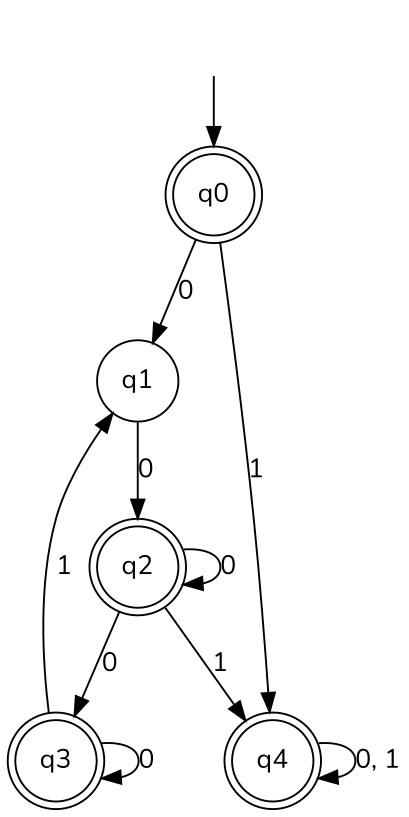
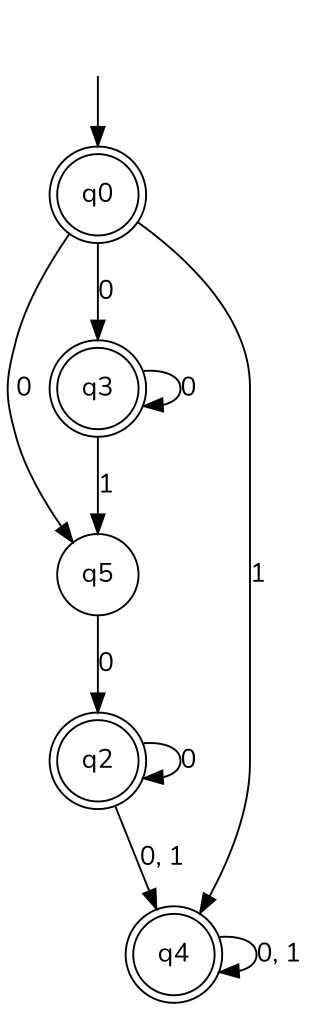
node "q1": label "q1" -> "q5"
edge "q2" -> "q3": now "q0" -> "q3"
edge "q2" -> "q4": label "1" -> "0, 1"
